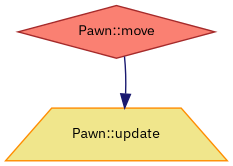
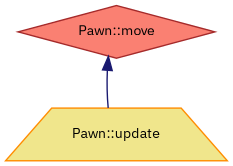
edge "Pawn::move" -> "Pawn::update": reversed
